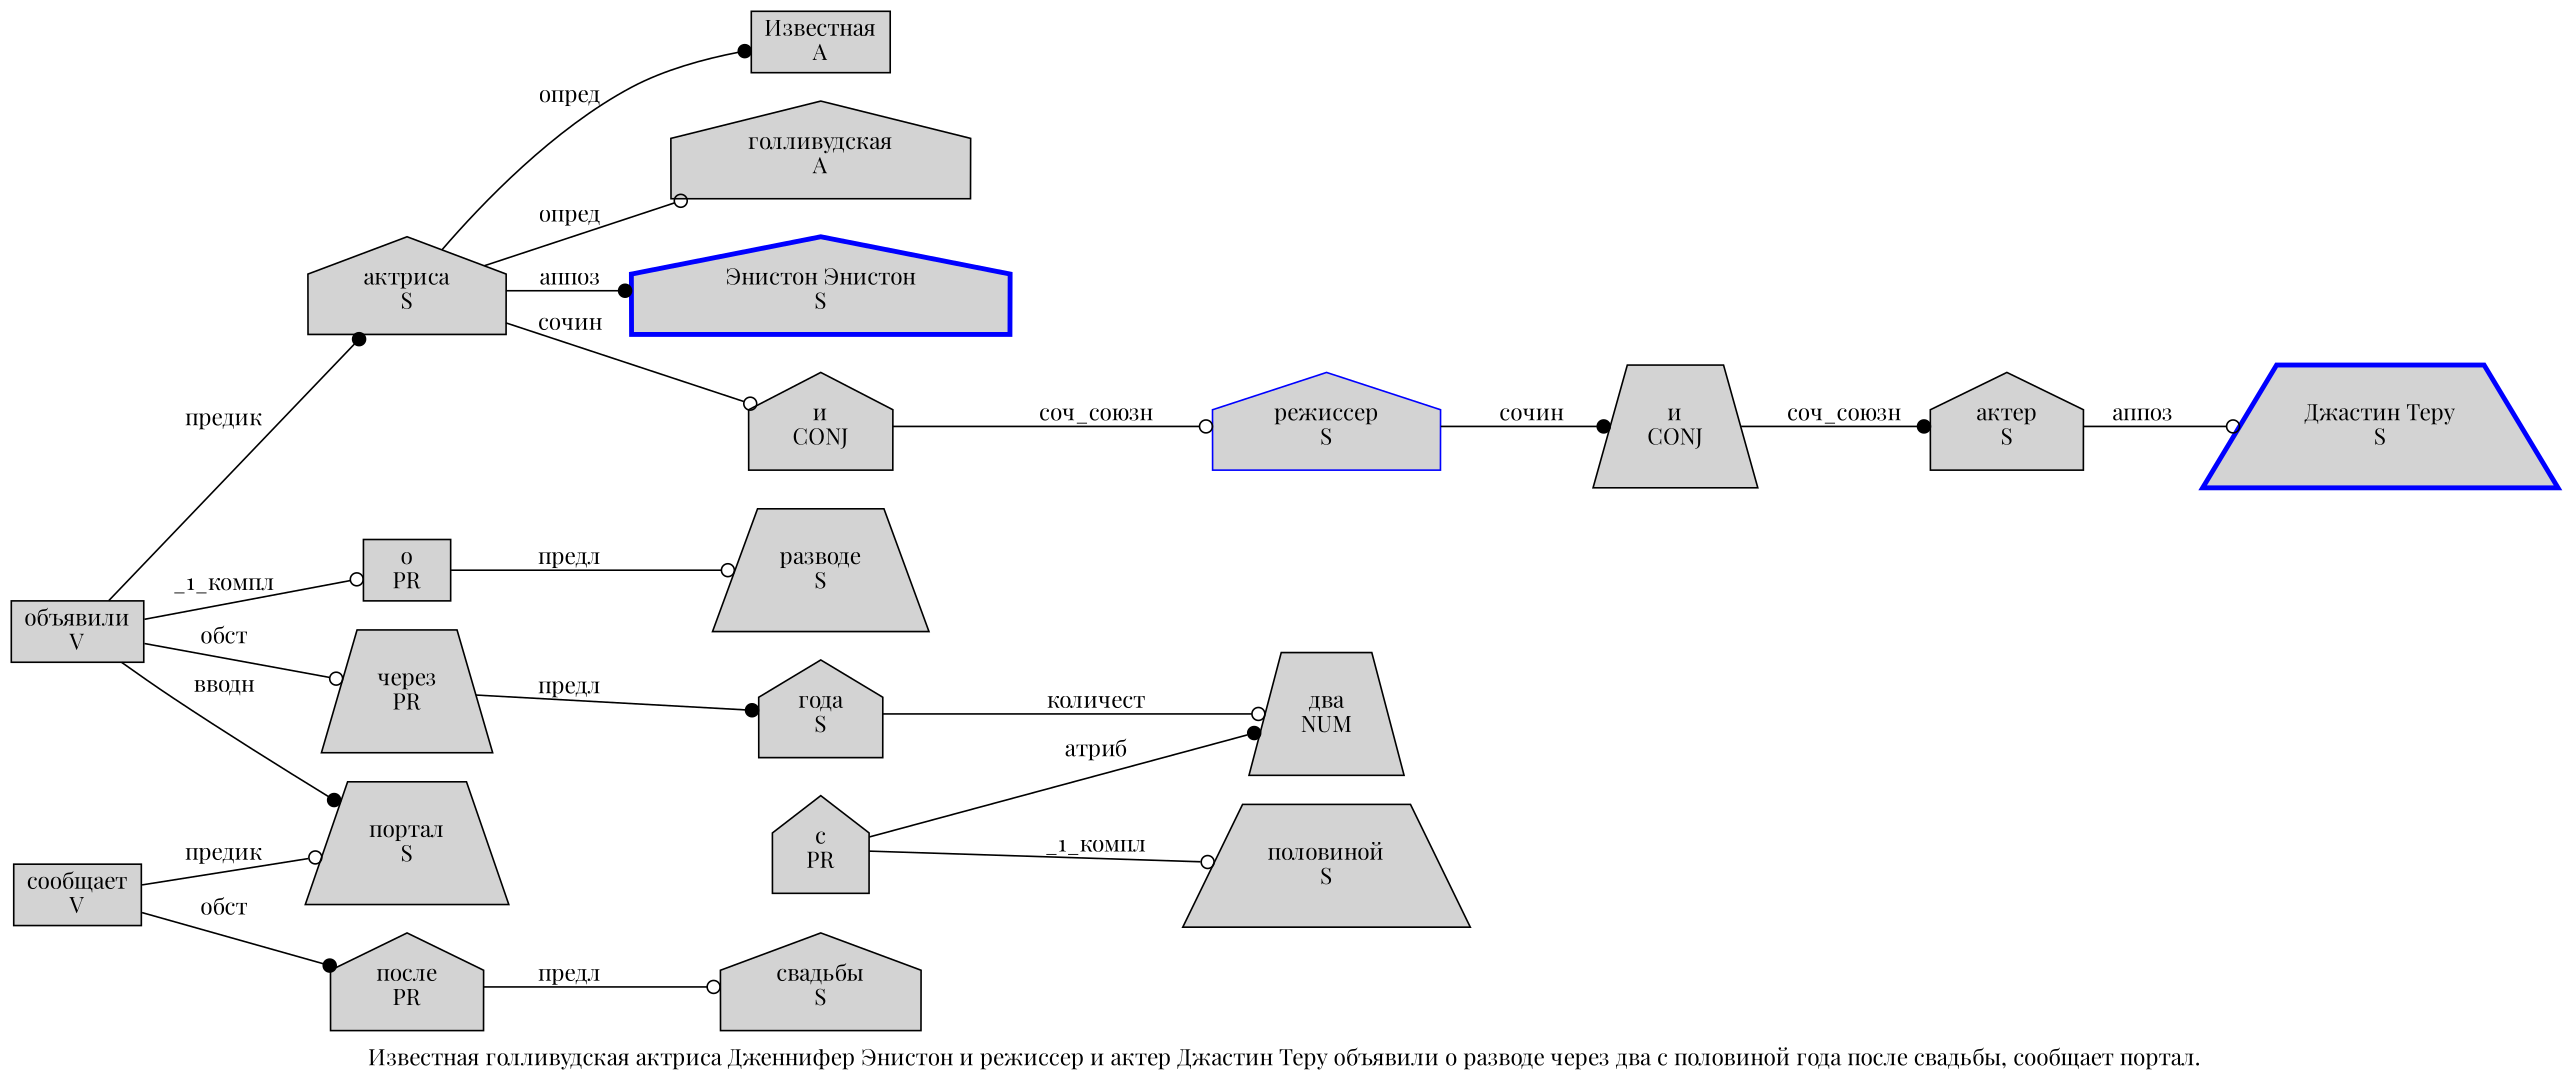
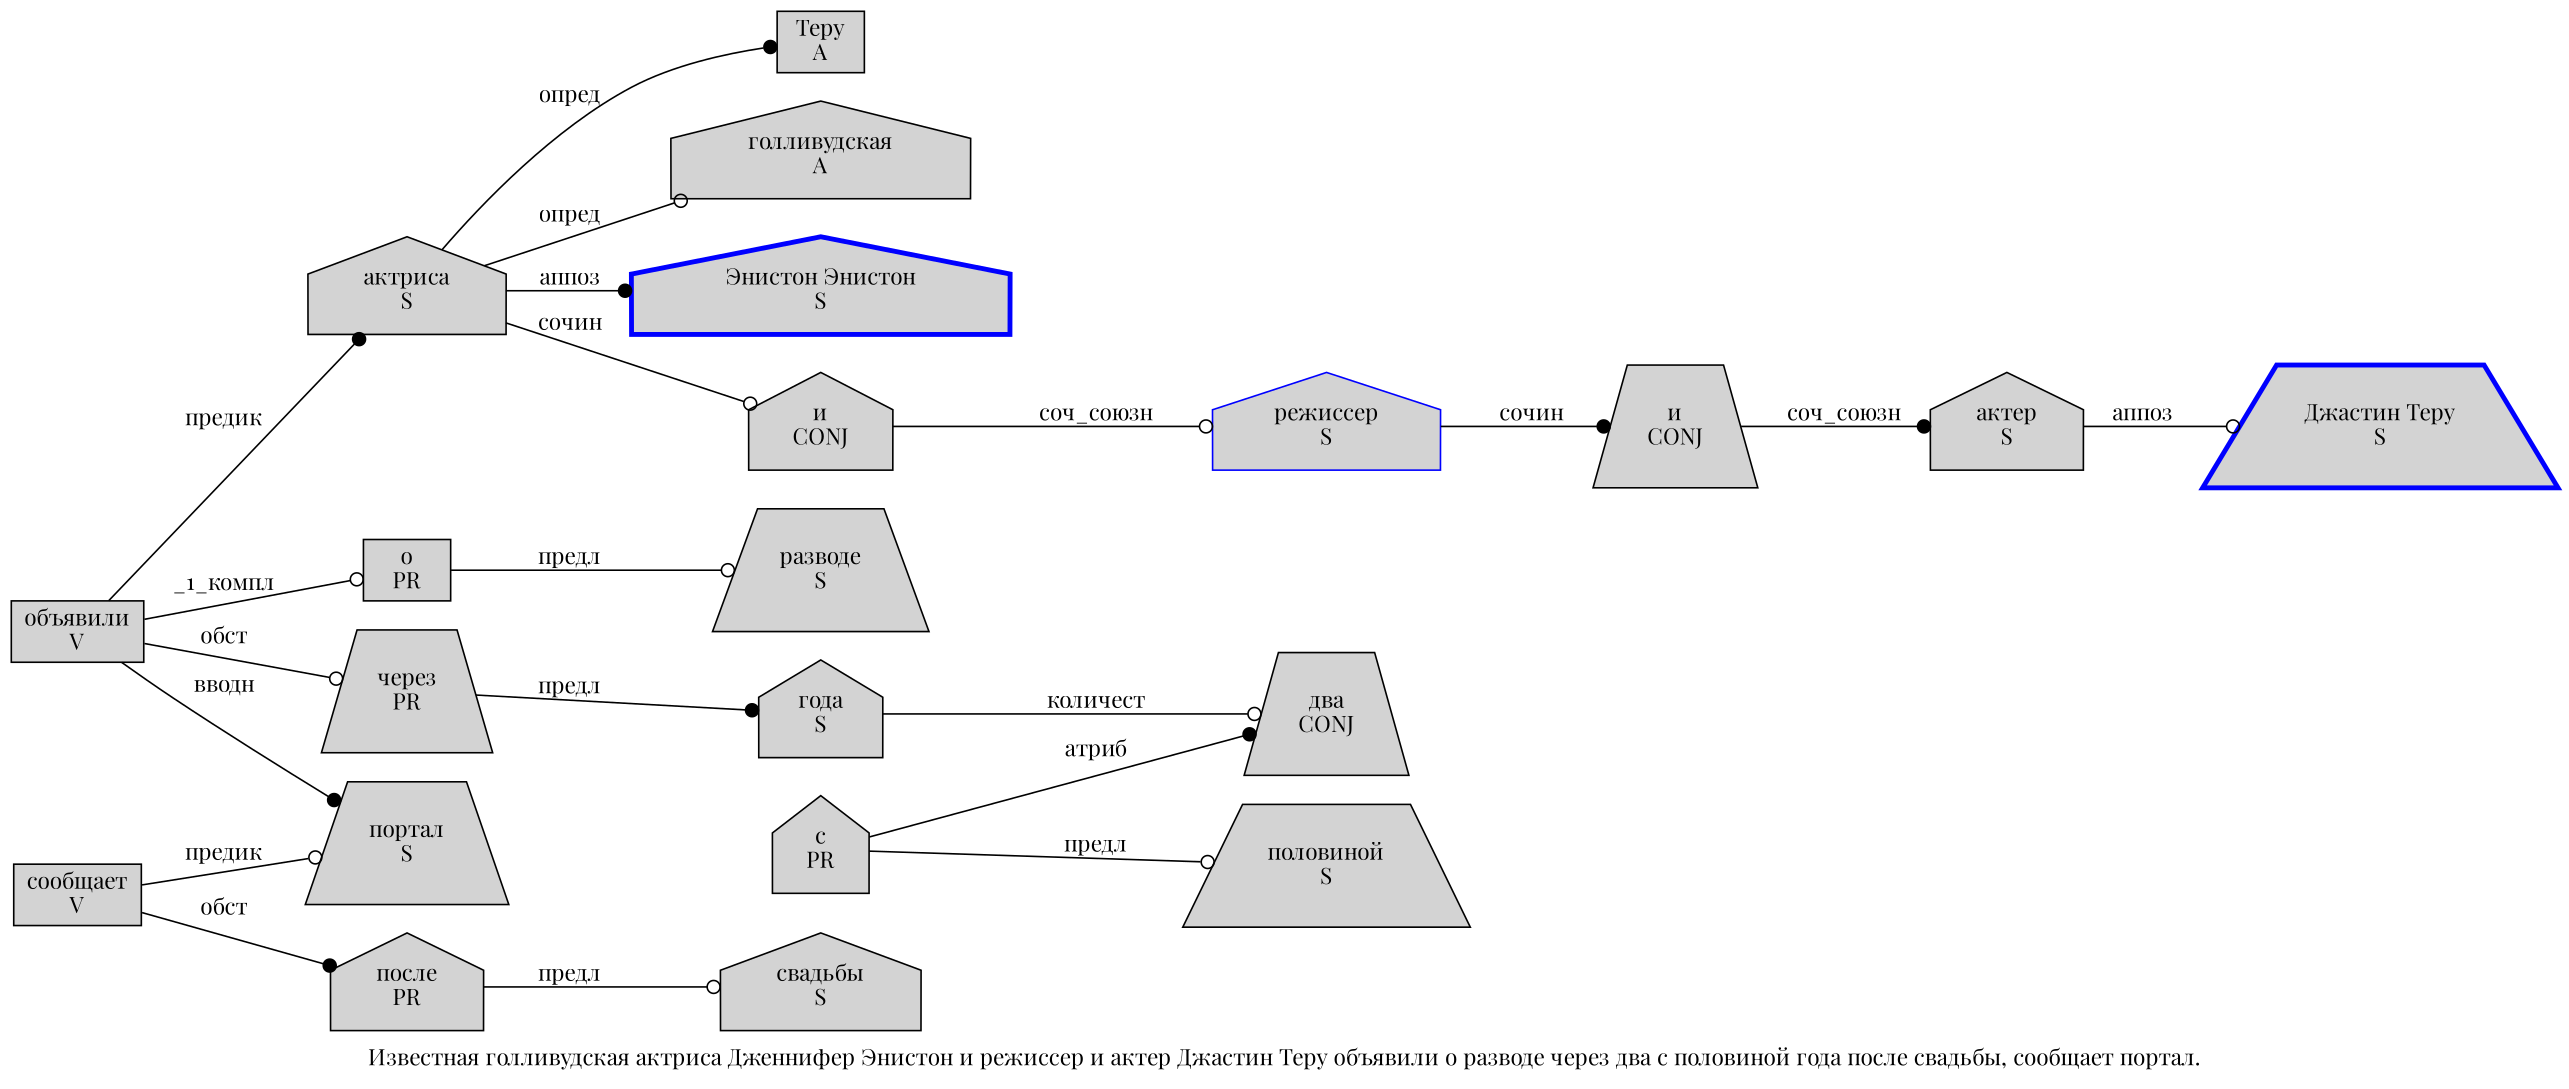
node "Известная A": label "Известная A" -> "Теру A"
node "два NUM": label "два NUM" -> "два CONJ"
edge "с PR" -> "половиной S": label "_1_компл" -> "предл"
